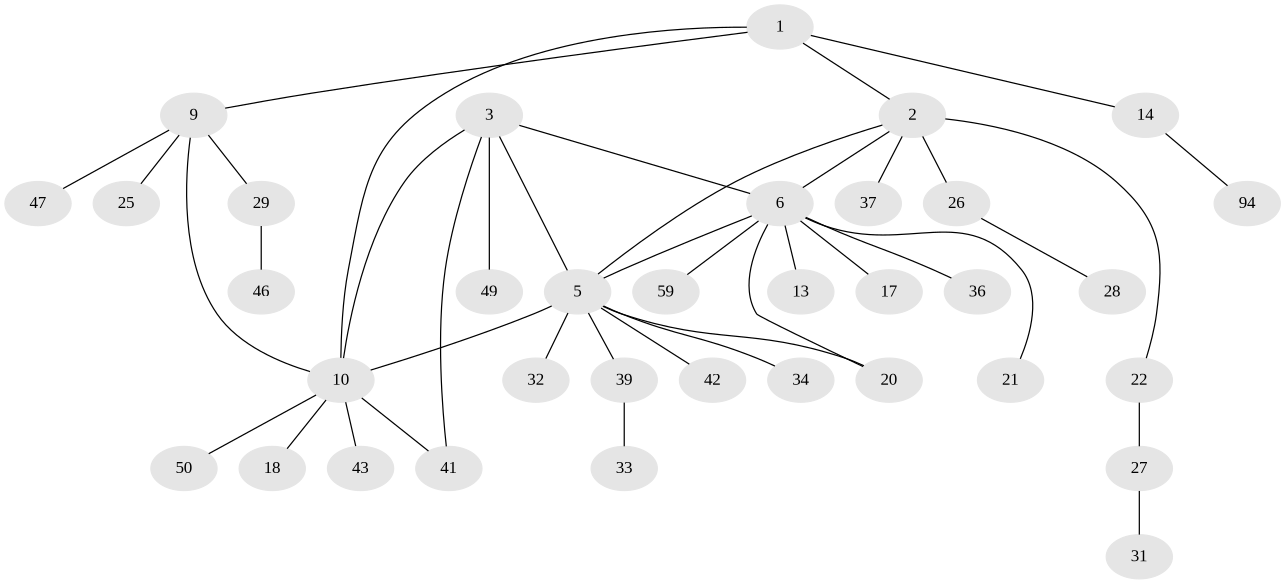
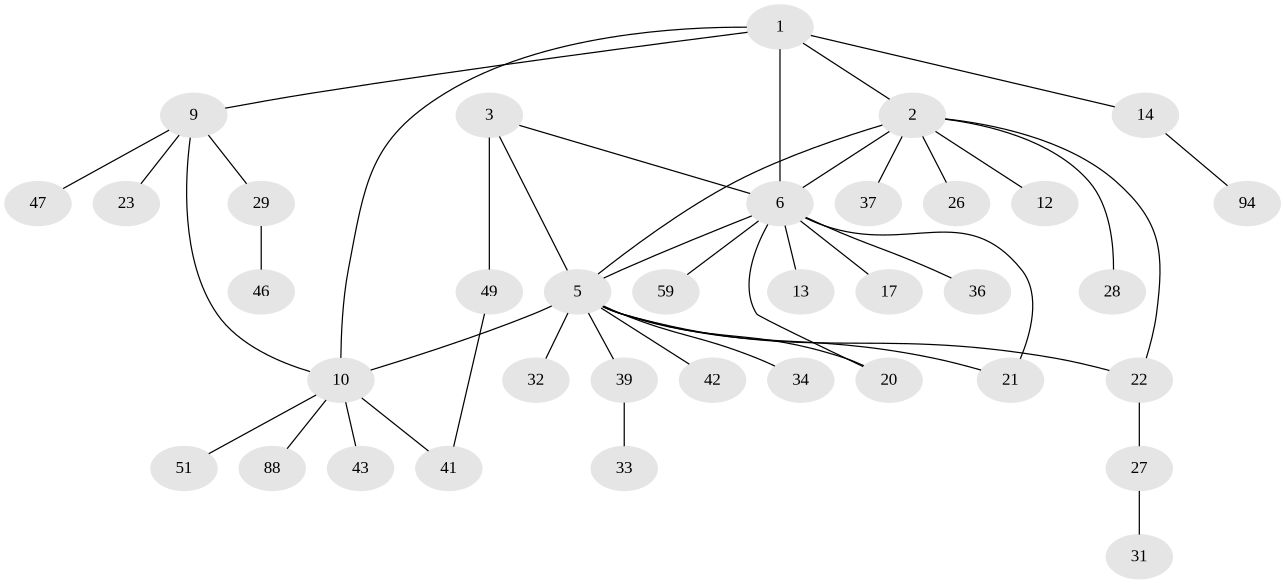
edge "1" -- "6": added
node "25": label "25" -> "23"
node "12": added
edge "3" -- "10": removed
edge "26" -- "28": now "2" -- "28"
edge "3" -- "41": now "49" -- "41"
edge "5" -- "21": added
edge "5" -- "22": added
node "50": label "50" -> "51"
node "18": label "18" -> "88"
